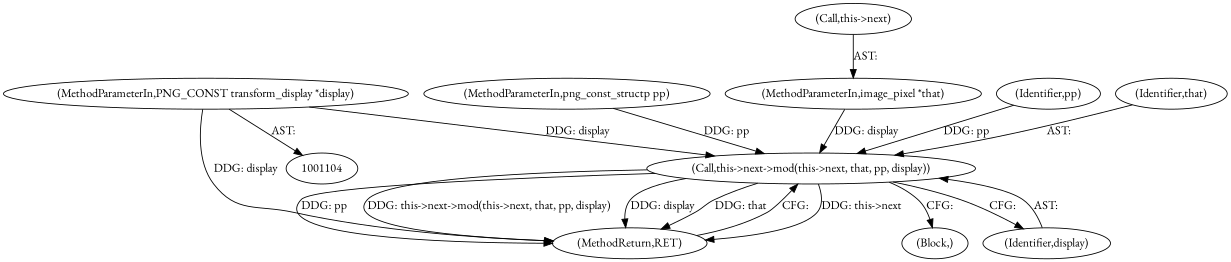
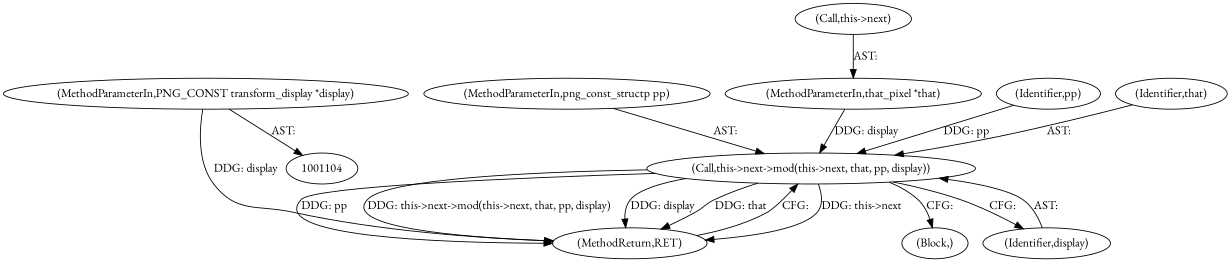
node "(MethodParameterIn,image_pixel *that)": label "(MethodParameterIn,image_pixel *that)" -> "(MethodParameterIn,that_pixel *that)"
edge "(MethodParameterIn,PNG_CONST transform_display *display)" -> "(Call,this->next->mod(this->next, that, pp, display))": removed, label "DDG: display"
edge "(MethodParameterIn,png_const_structp pp)" -> "(Call,this->next->mod(this->next, that, pp, display))": label "DDG: pp" -> "AST: "
